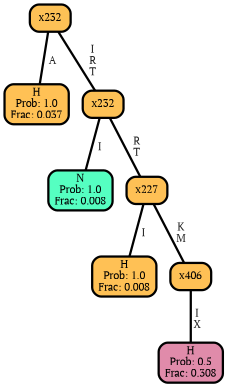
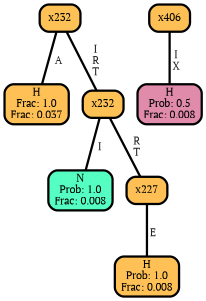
node "H Prob: 1.0 Frac: 0.037": label "H Prob: 1.0 Frac: 0.037" -> "H Frac: 1.0 Frac: 0.037"
edge "x227" -- "H Prob: 1.0 Frac: 0.008": label " I" -> " E"
edge "x227" -- "x406": removed, label "K M"
node "H Prob: 0.5 Frac: 0.308": label "H Prob: 0.5 Frac: 0.308" -> "H Prob: 0.5 Frac: 0.008"
